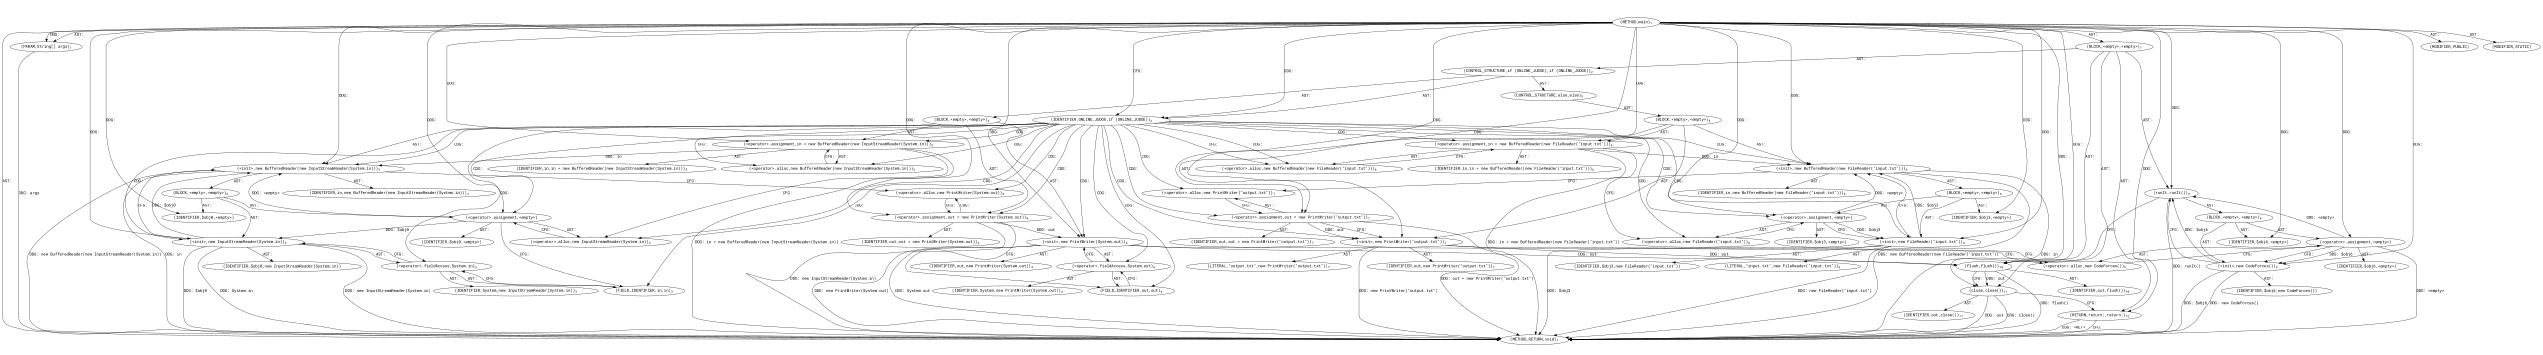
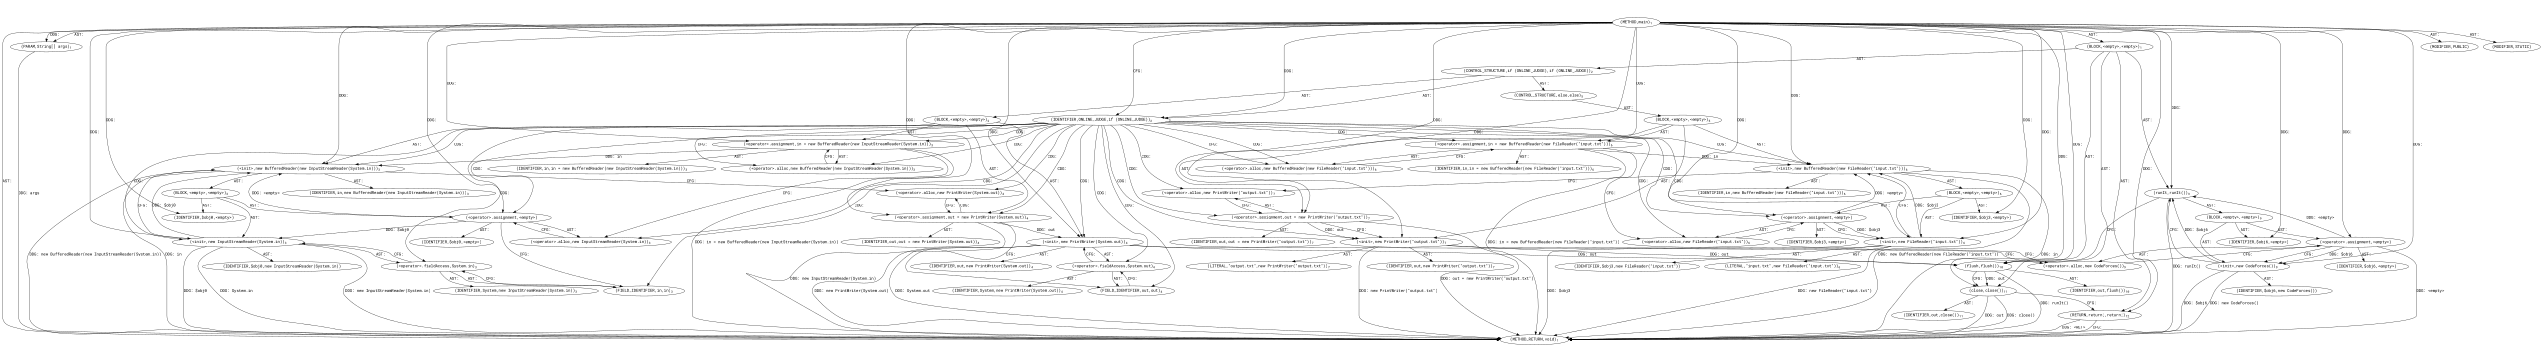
edge "(flush,flush())" -> "(METHOD_RETURN,void)": label "DDG: flush()" -> "DDG: runIt()"
